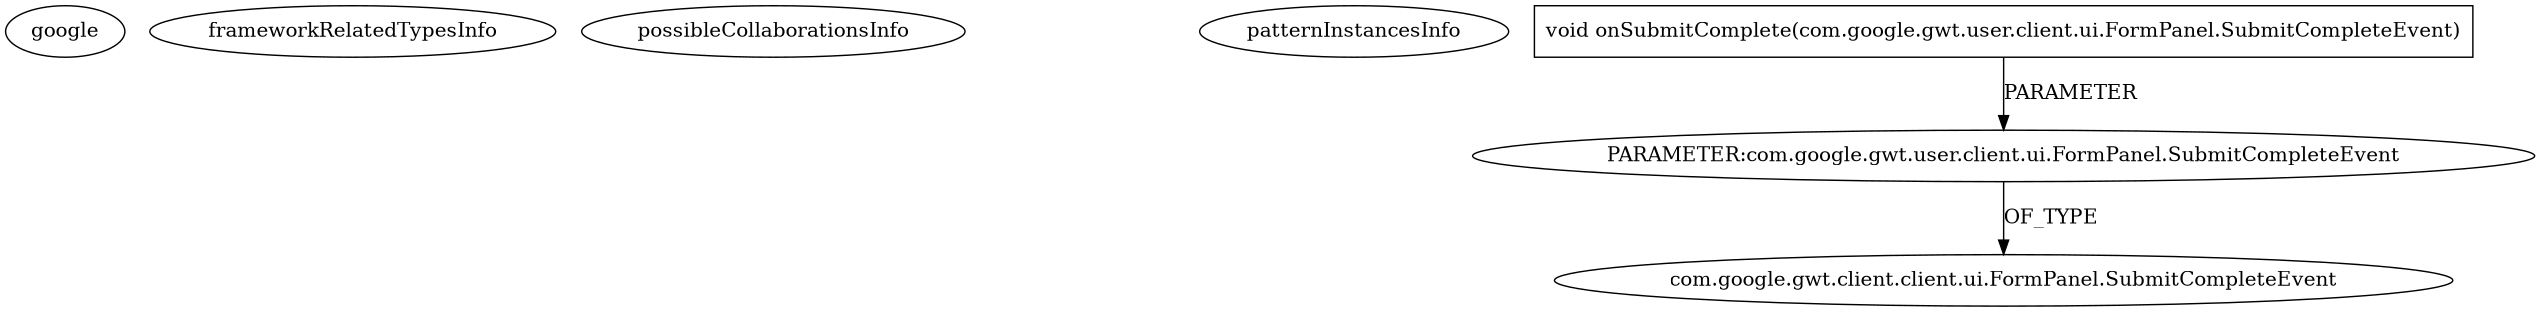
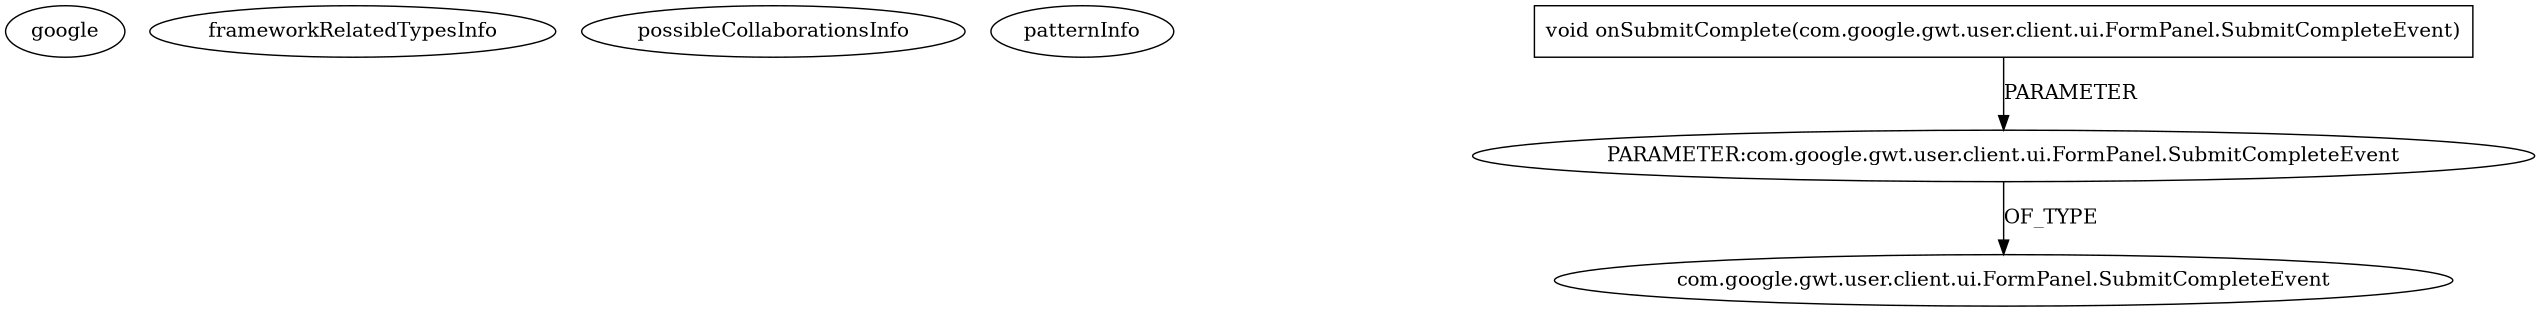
node "patternInfo": added
node "patternInstancesInfo": removed
node "com.google.gwt.client.client.ui.FormPanel.SubmitCompleteEvent": label "com.google.gwt.client.client.ui.FormPanel.SubmitCompleteEvent" -> "com.google.gwt.user.client.ui.FormPanel.SubmitCompleteEvent"
